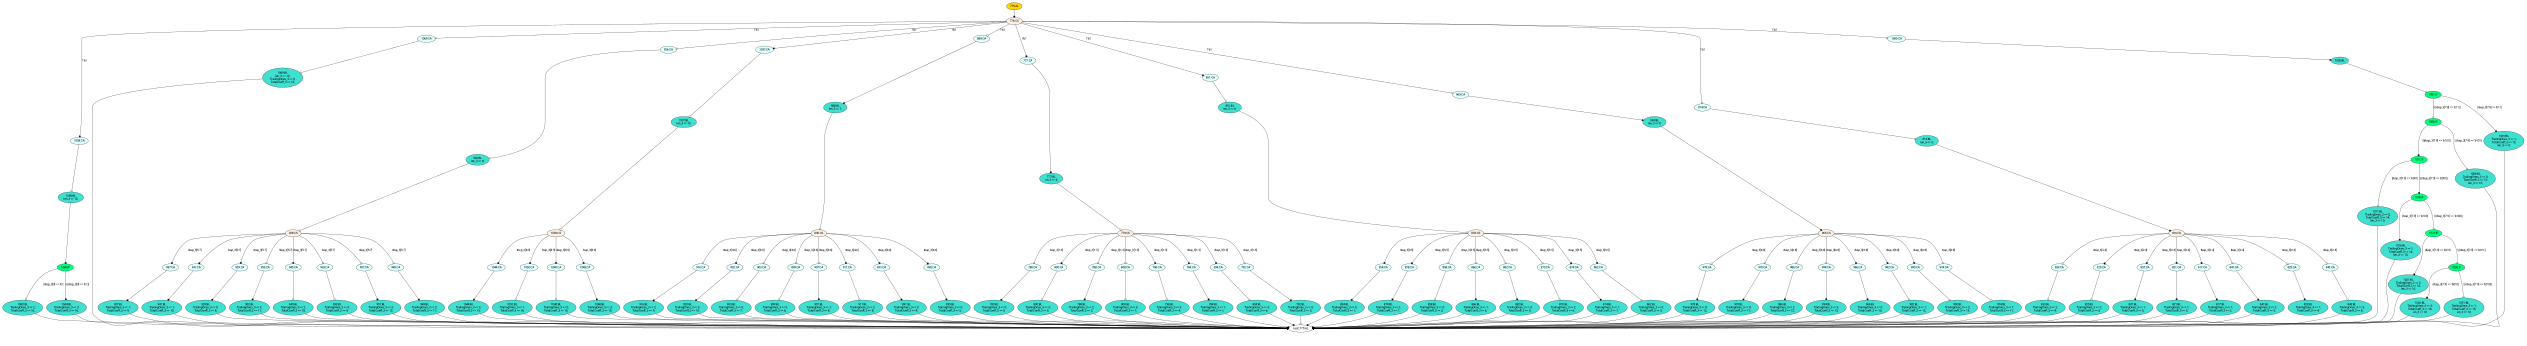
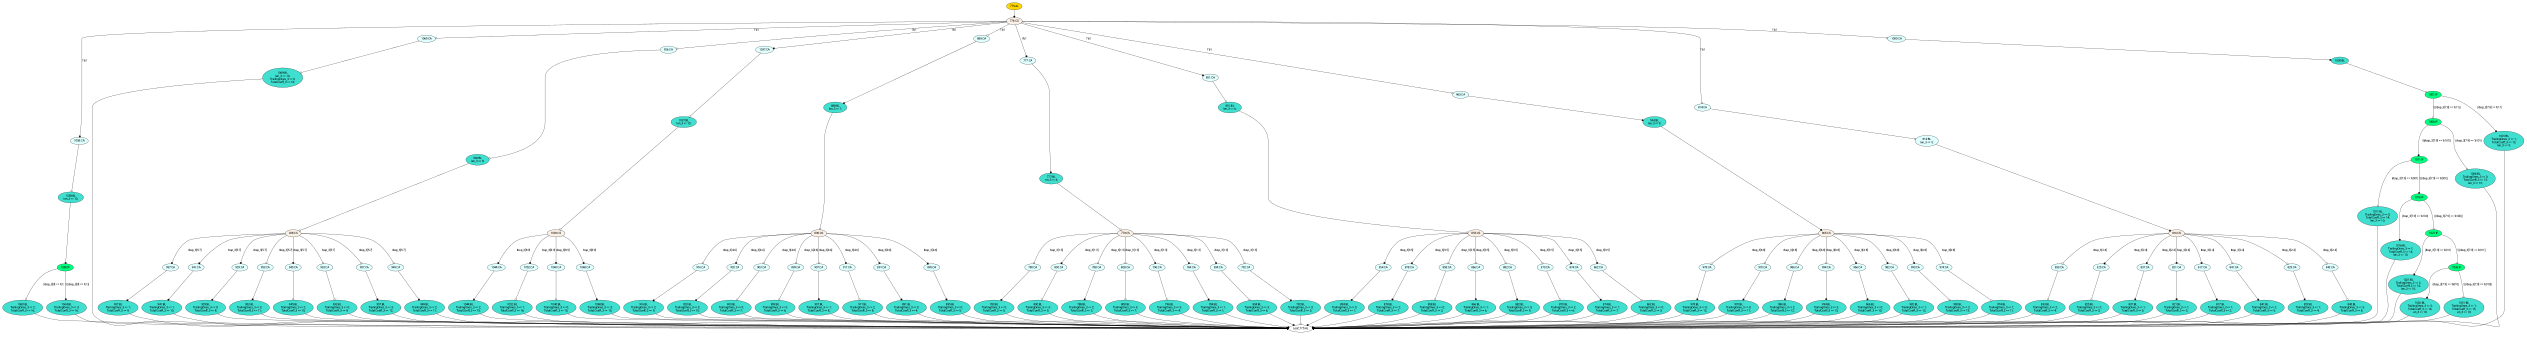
node "814:BL len_3 <= 5;": fillcolor turquoise -> lightcyan
